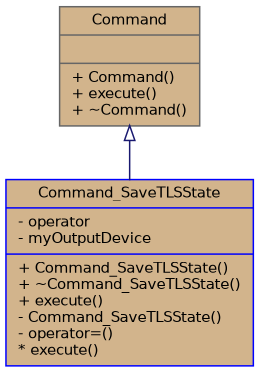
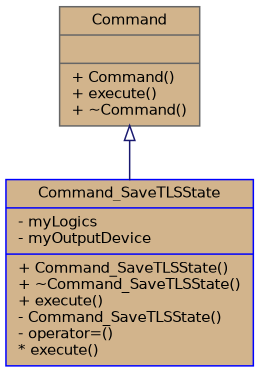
node "Command_SaveTLSState": text "- operator" -> "- myLogics"
